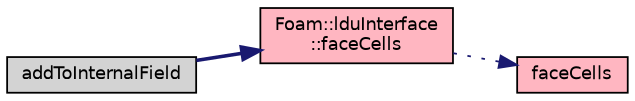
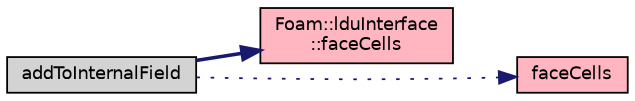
edge "Foam::lduInterface ::faceCells" -> "faceCells": now "addToInternalField" -> "faceCells"
